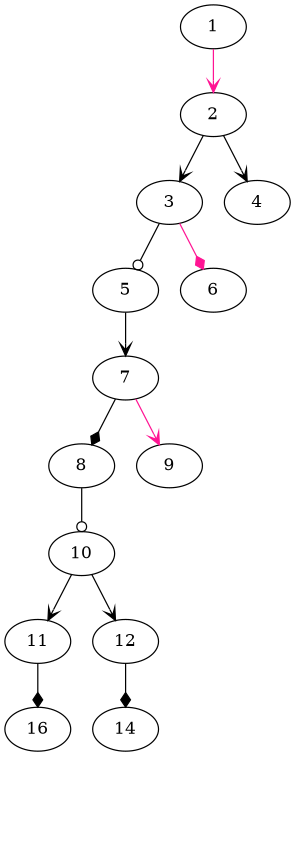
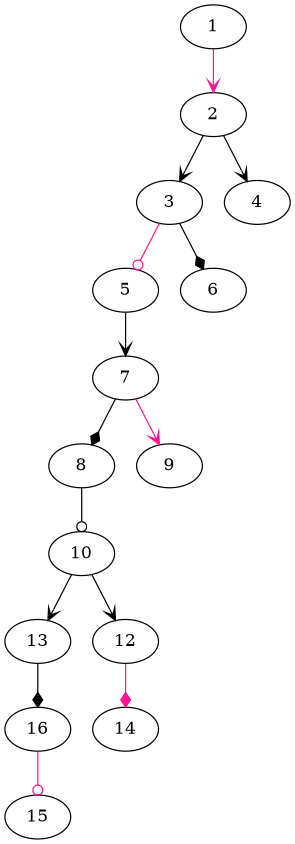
edge "3" -> "6": color deeppink -> black
edge "3" -> "5": color black -> deeppink
node "11": label "11" -> "13"
edge "12" -> "14": color black -> deeppink
node "15": added
